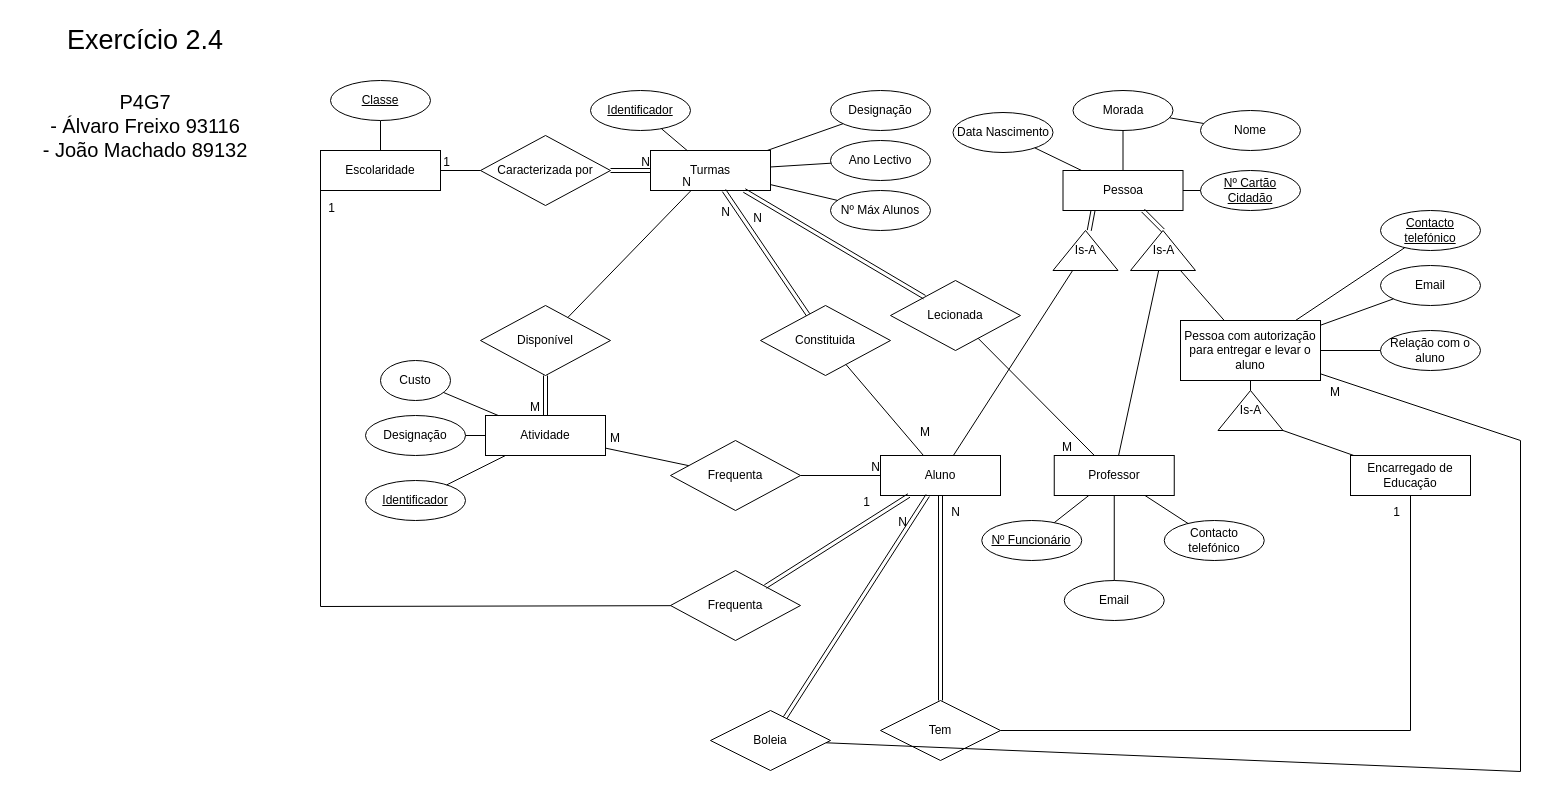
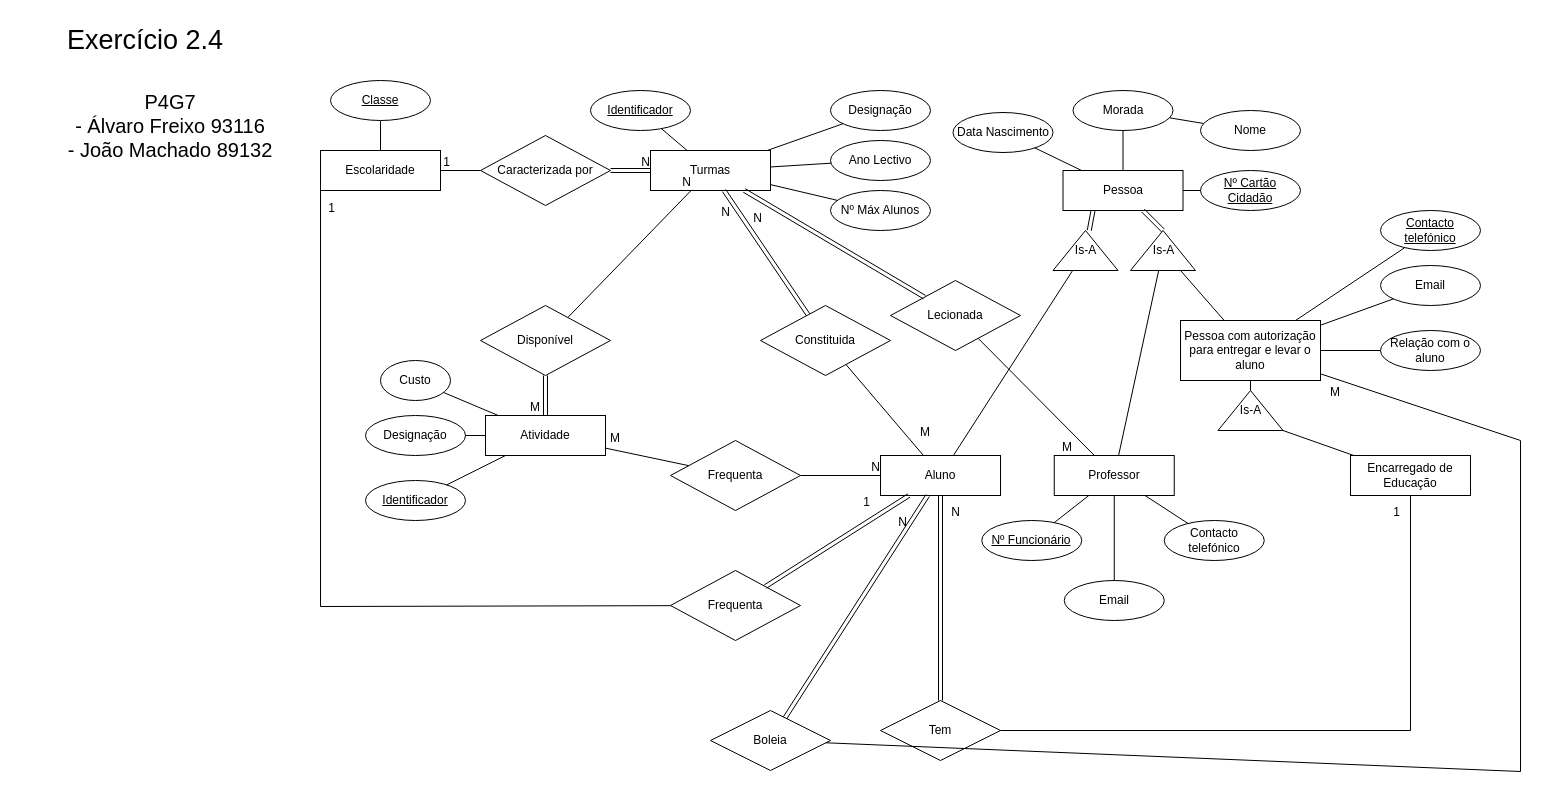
node "P4G7 - Álvaro Freixo 93116 - João Machado 89132": moved (146, 126) -> (171, 126)
